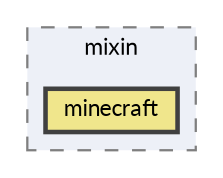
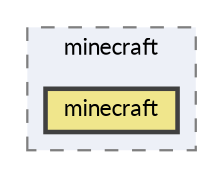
cluster "mixin": label "mixin" -> "minecraft"
